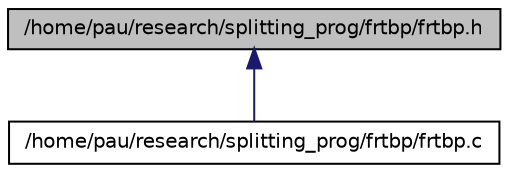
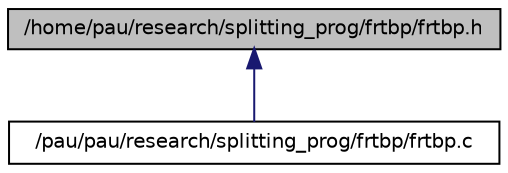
node "/home/pau/research/splitting_prog/frtbp/frtbp.c": label "/home/pau/research/splitting_prog/frtbp/frtbp.c" -> "/pau/pau/research/splitting_prog/frtbp/frtbp.c"
